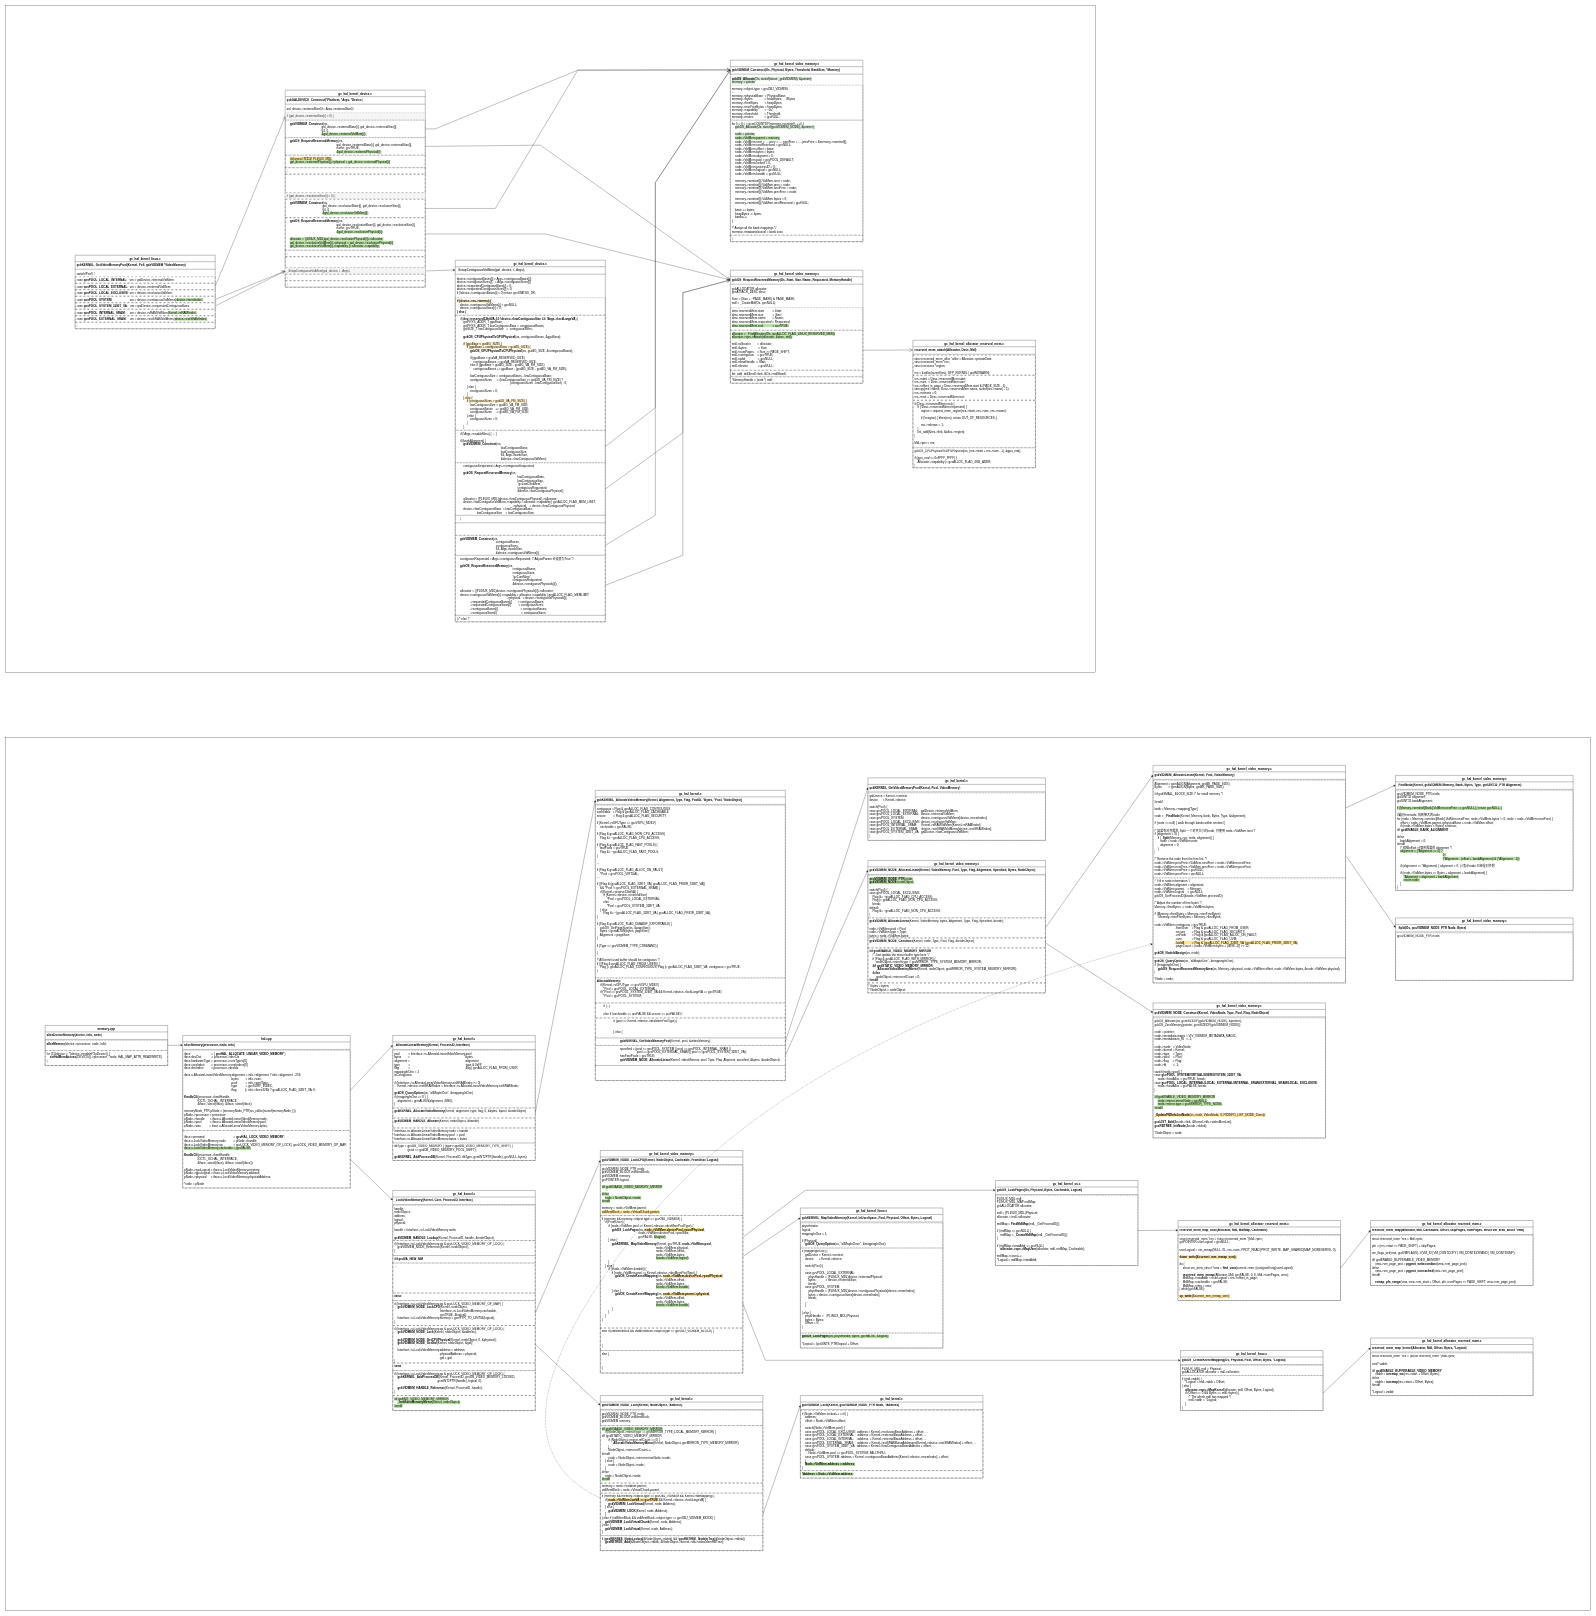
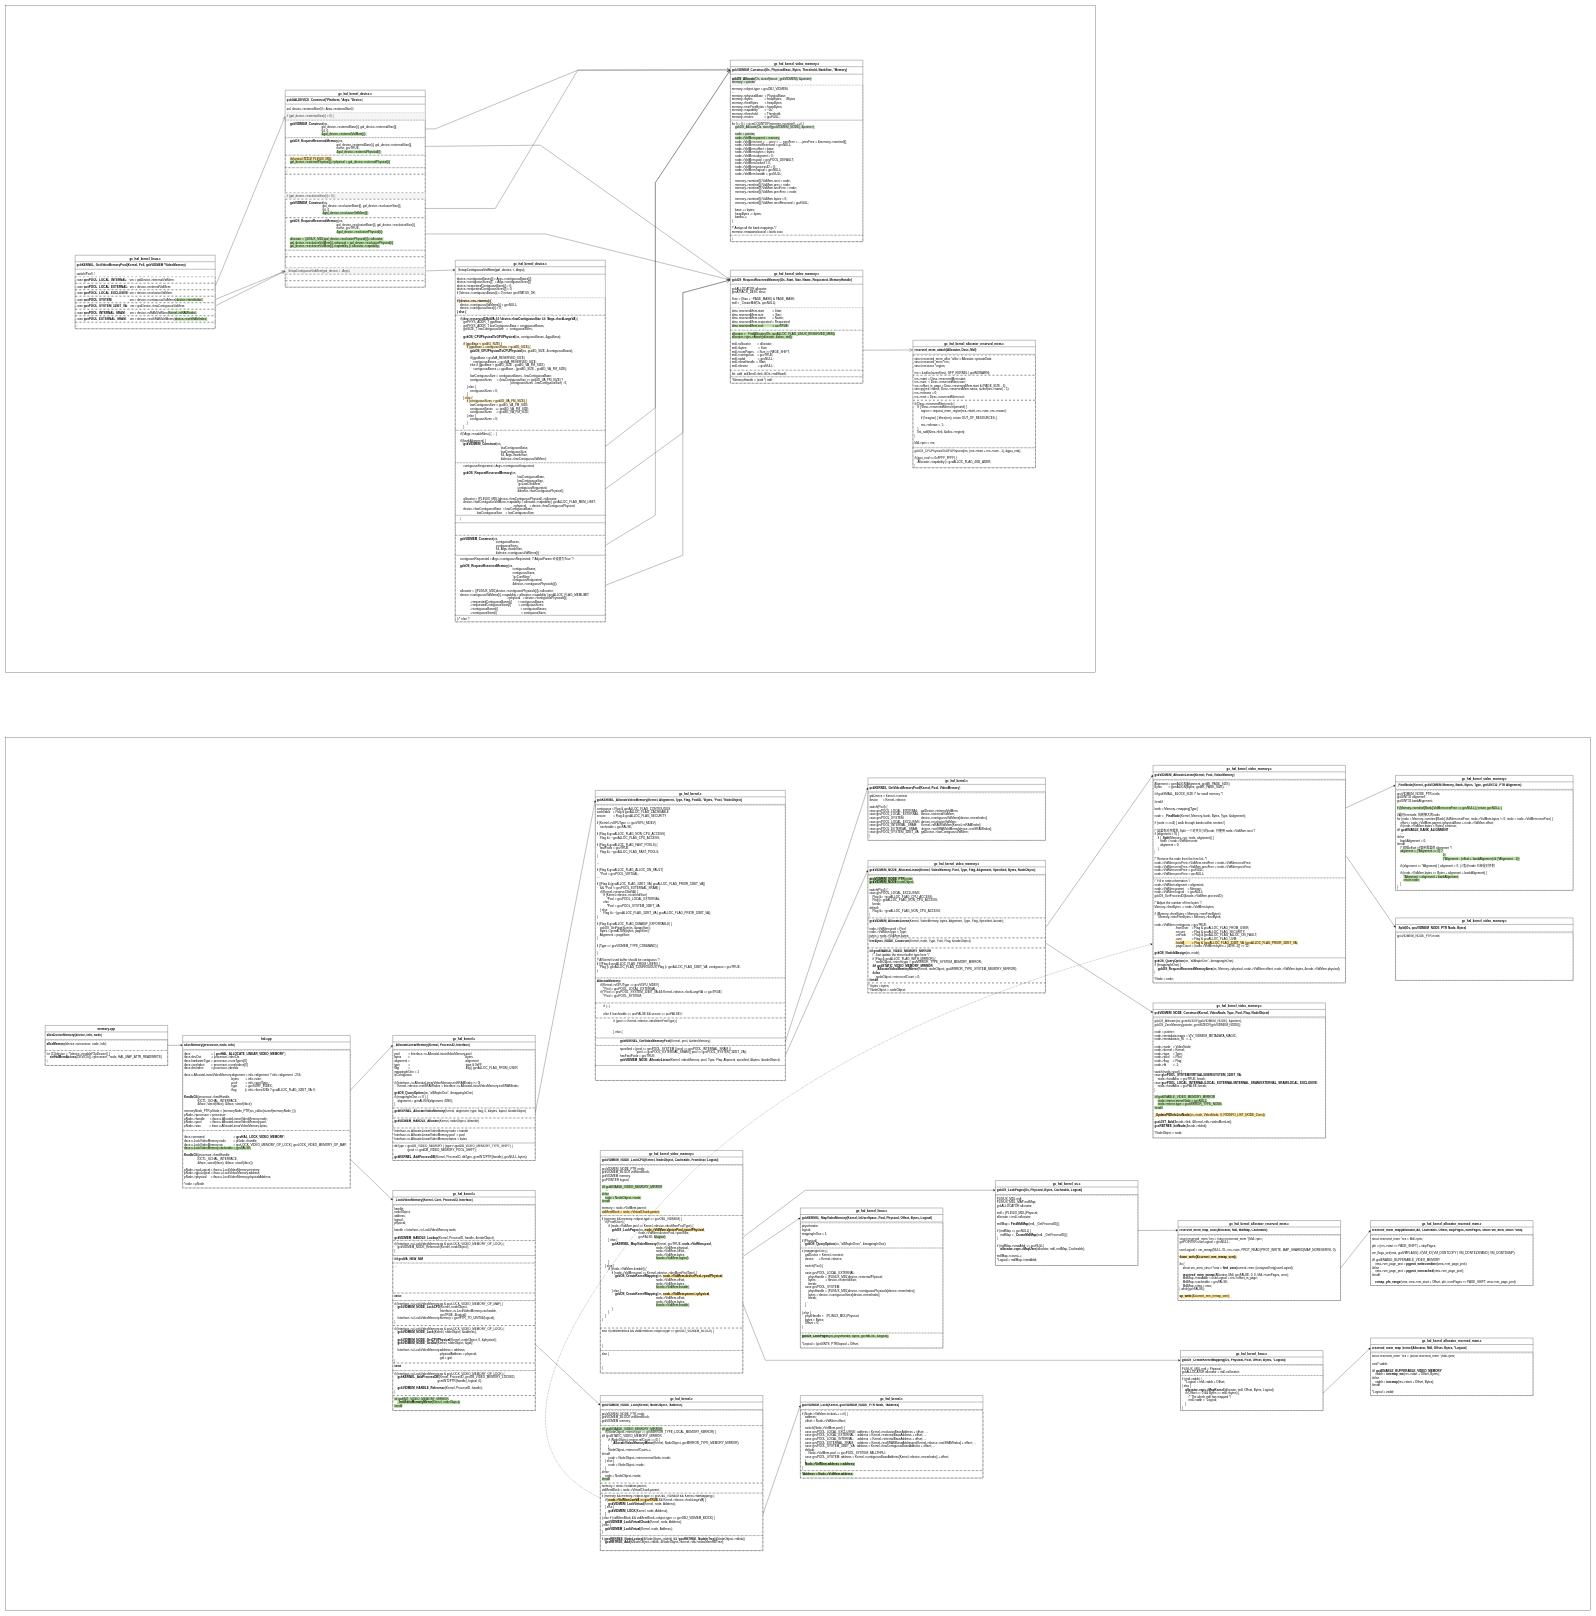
node "gckVIDMEM_Construct(Os, Physical, Bytes, Threshold, BankSize, *Memory)": label "gckVIDMEM_Construct(Os, Physical, Bytes, Threshold, BankSize, *Memory)" -> "gckVIDMEM_Construct(Os, PhysicalBase, Bytes, Threshold, BankSize, *Memory)"
node "case gcvPOOL_SYSTEM_32BIT_VA: vm = galDevice->requestedContiguousBaes;": label "case gcvPOOL_SYSTEM_32BIT_VA: vm = galDevice->requestedContiguousBaes;" -> "case gcvPOOL_SYSTEM_32BIT_VA: vm = galDevice->lowContiguousVidMem;"
node "gckVIDMEM_NODE_Construct(Kernel, node, Type, Pool, Flag, &nodeObject);": label "gckVIDMEM_NODE_Construct(Kernel, node, Type, Pool, Flag, &nodeObject);" -> "freeBytes_NODE_Construct(Kernel, node, Type, Pool, Flag, &nodeObject);"
node "reserved_mem_map(Allocator, Mdl, Cacheable, Offset, skipPages, numPages, struct vm_area_struct *vma)": label "reserved_mem_map(Allocator, Mdl, Cacheable, Offset, skipPages, numPages, struct vm_area_struct *vma)" -> "reserved_mem_map(Allocator, All, Cacheable, Offset, skipPages, numPages, struct vm_area_struct *vma)"
edge "if (Interface->u.LockVideoMemory.op & gcvLOCK_VIDEO_MEMORY_OP_MAP) { gckVIDMEM_NODE_LockCPU(Kernel, nodeObject, Interface->u.LockVideoMemory.cacheable, gcvTRUE, &logical); Interface->u.LockVideoMemory.memory = gcmPTR_TO_UINT64(logical); }" -> "gckVIDMEM_NODE_LockCPU(Kernel, NodeObject, Cacheable, FromUser, Logical)": removed
